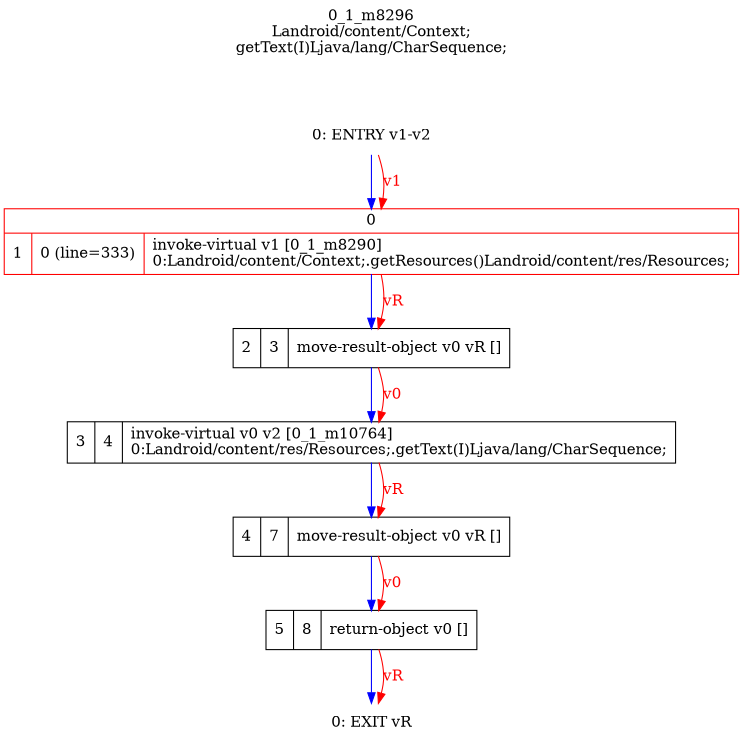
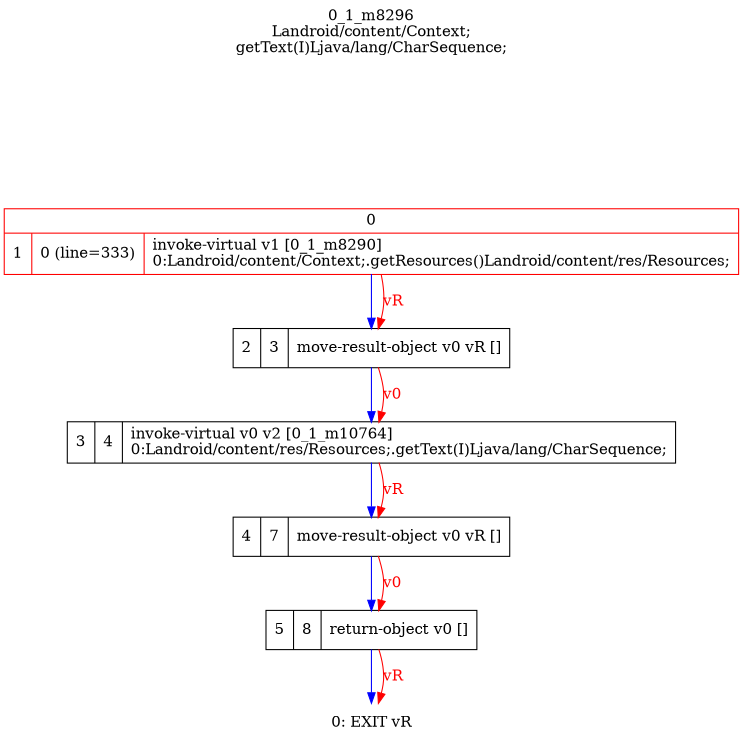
node "0: ENTRY v1-v2": removed
